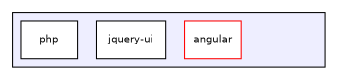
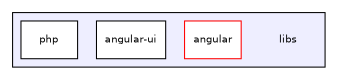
node "jquery-ui": label "jquery-ui" -> "angular-ui"
node "libs": added
